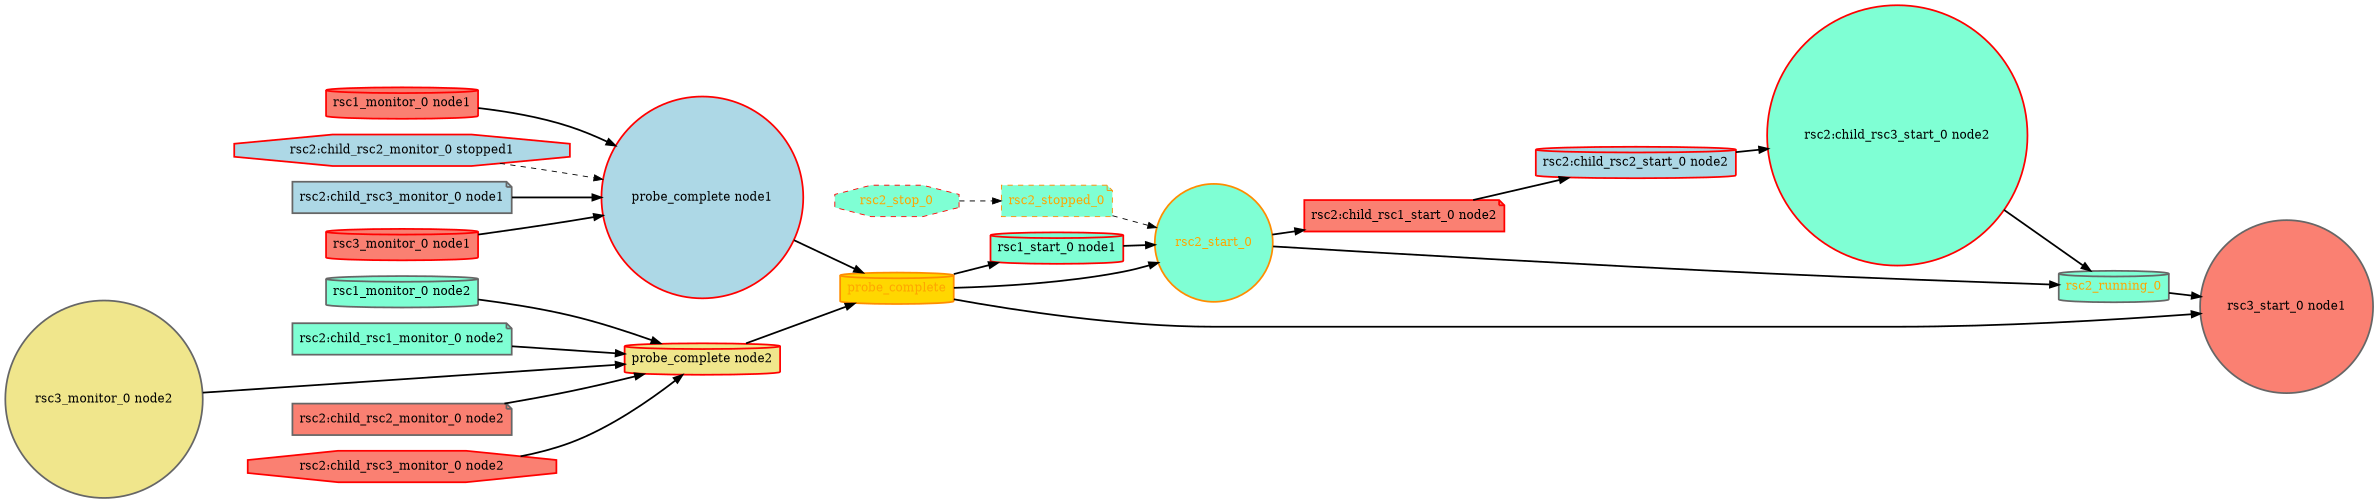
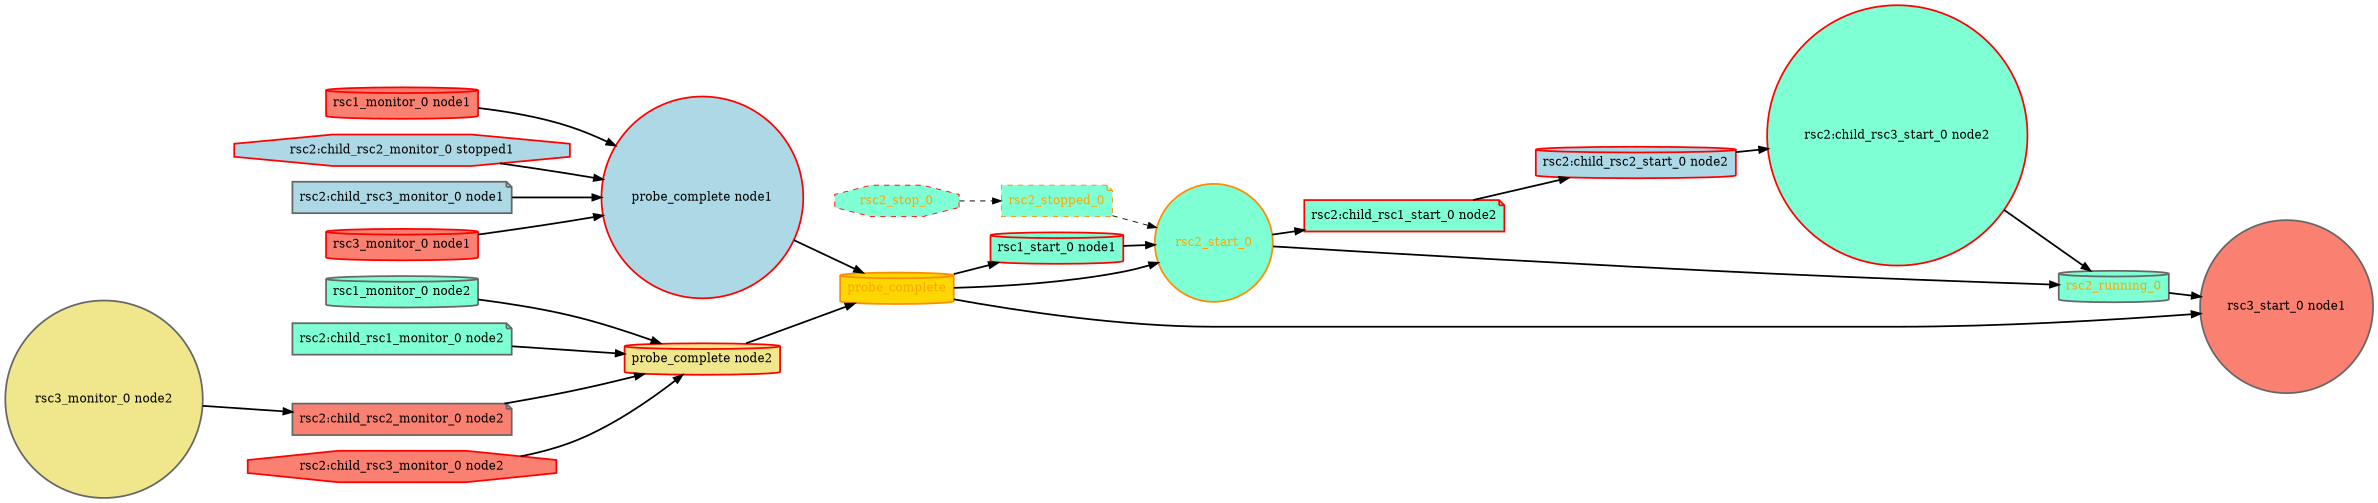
edge "rsc2:child_rsc2_monitor_0 stopped1" -> "probe_complete node1": style dashed -> bold
node "rsc2:child_rsc1_start_0 node2": fillcolor salmon -> aquamarine
edge "rsc3_monitor_0 node2" -> "probe_complete node2": now "rsc3_monitor_0 node2" -> "rsc2:child_rsc2_monitor_0 node2"
